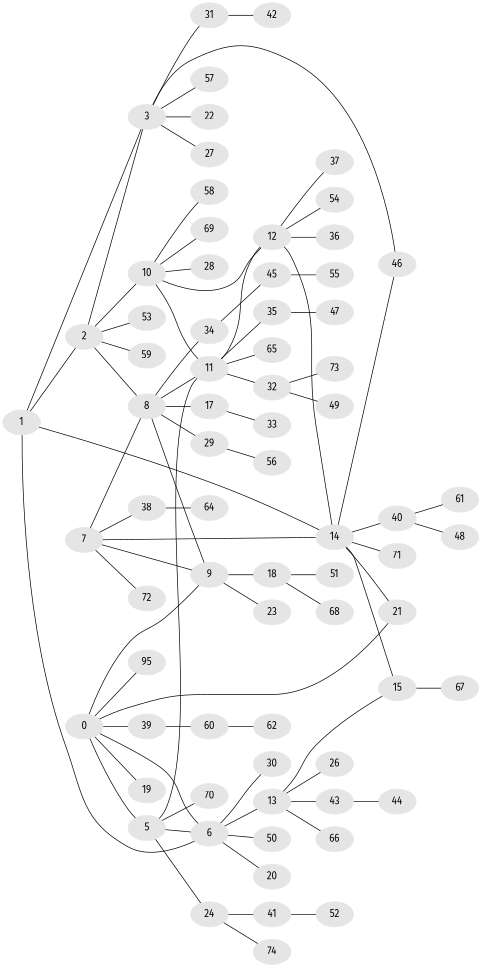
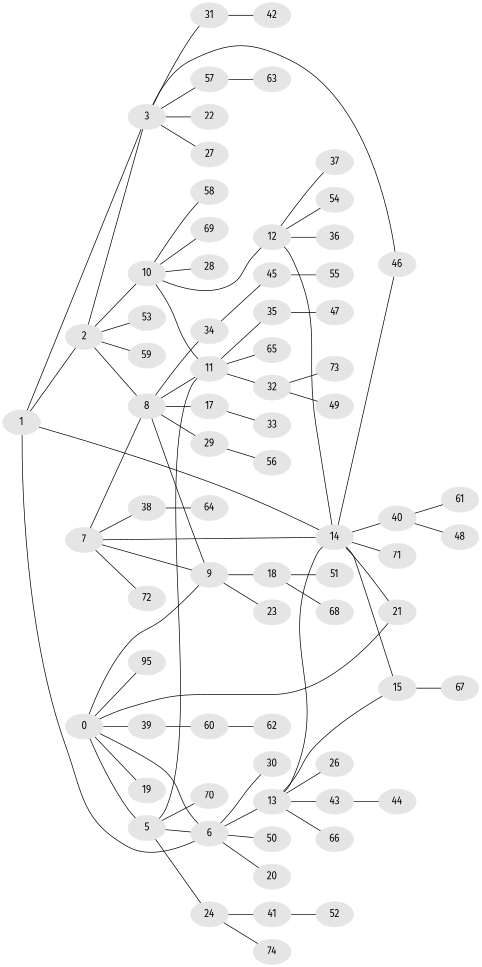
node "63": added
edge "12" -- "11": removed
edge "14" -- "13": added
